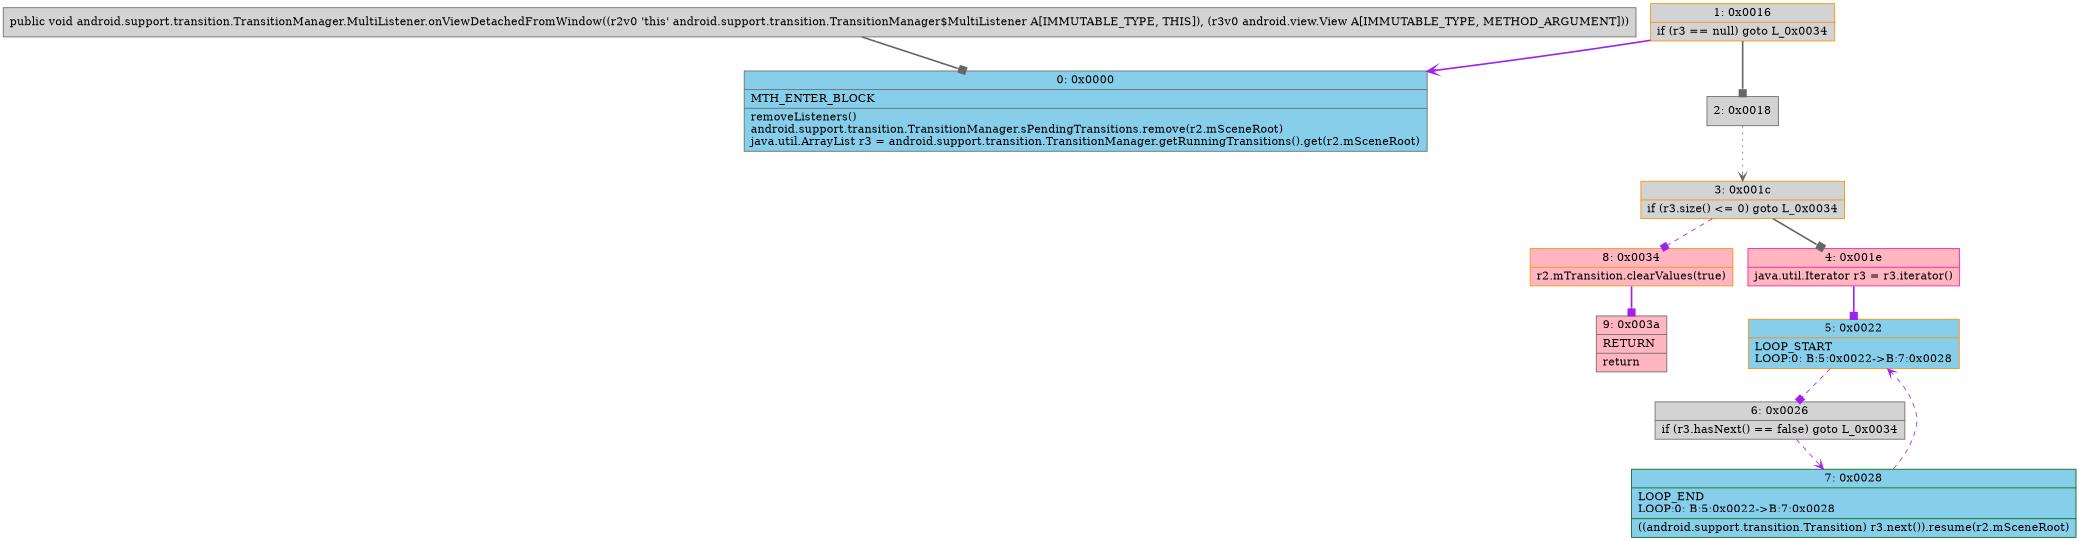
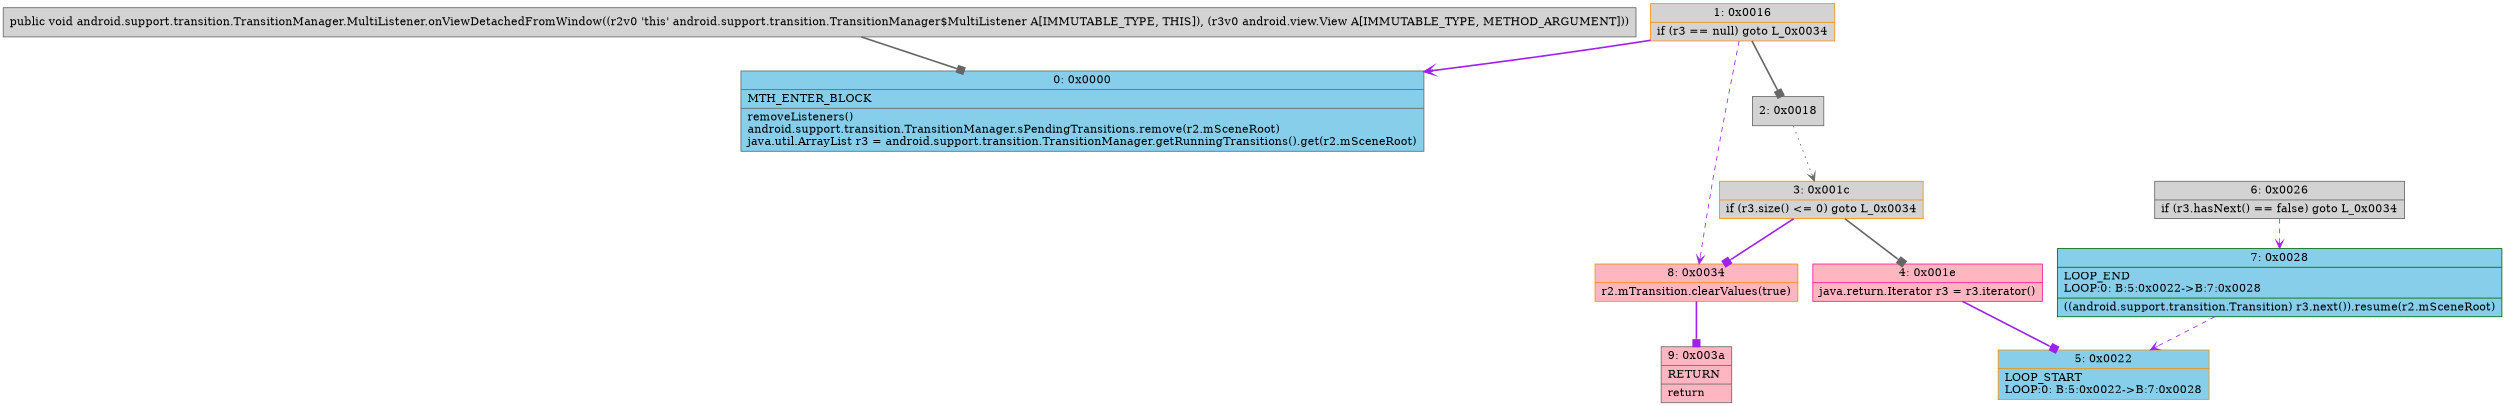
edge "1: 0x0016" -> "8: 0x0034": added
edge "3: 0x001c" -> "8: 0x0034": style dashed -> bold
node "4: 0x001e": text "java.util.Iterator r3 = r3.iterator()" -> "java.return.Iterator r3 = r3.iterator()"
edge "5: 0x0022" -> "6: 0x0026": removed
